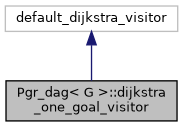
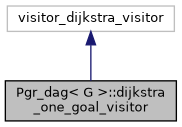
node "default_dijkstra_visitor": label "default_dijkstra_visitor" -> "visitor_dijkstra_visitor"
